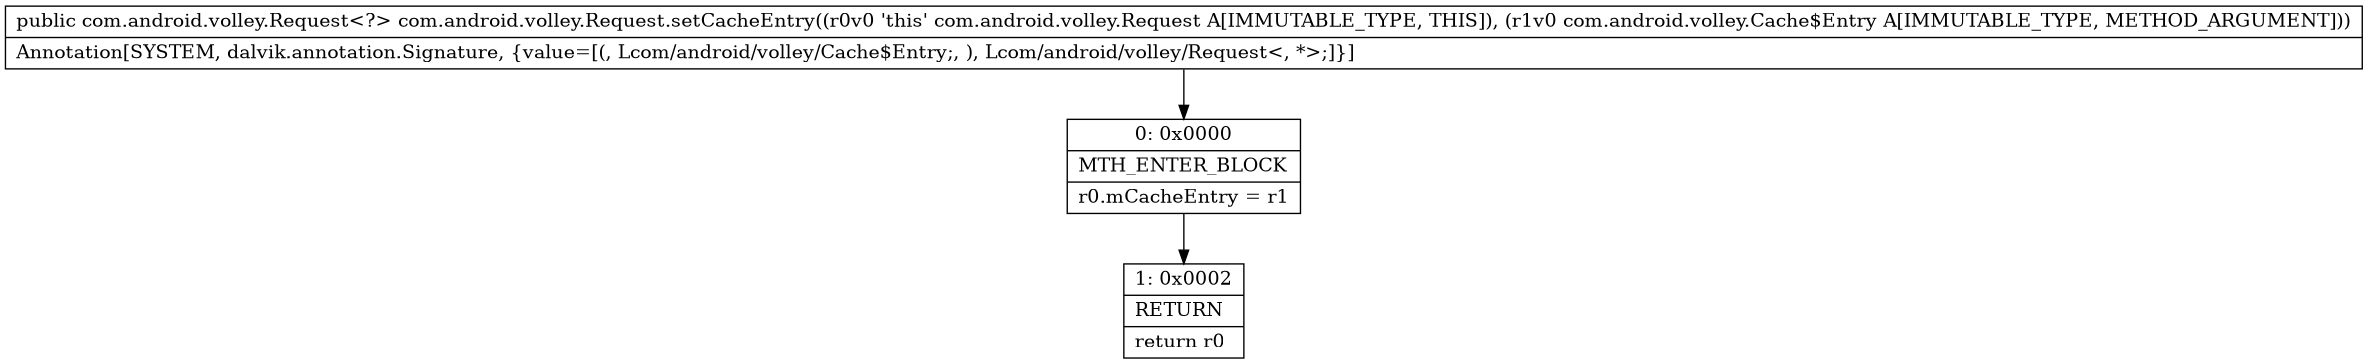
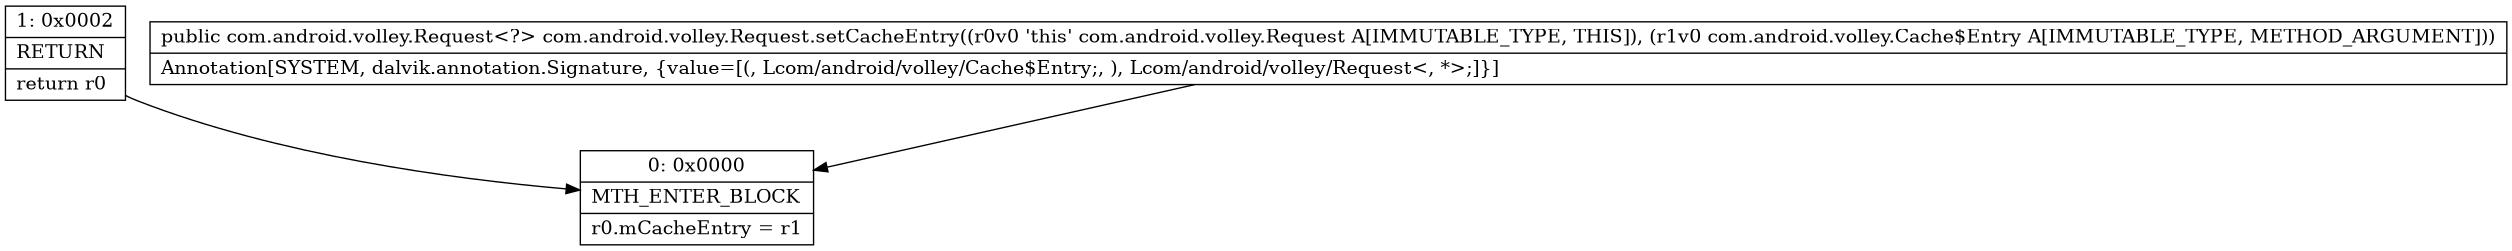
edge "0: 0x0000" -> "1: 0x0002": reversed
